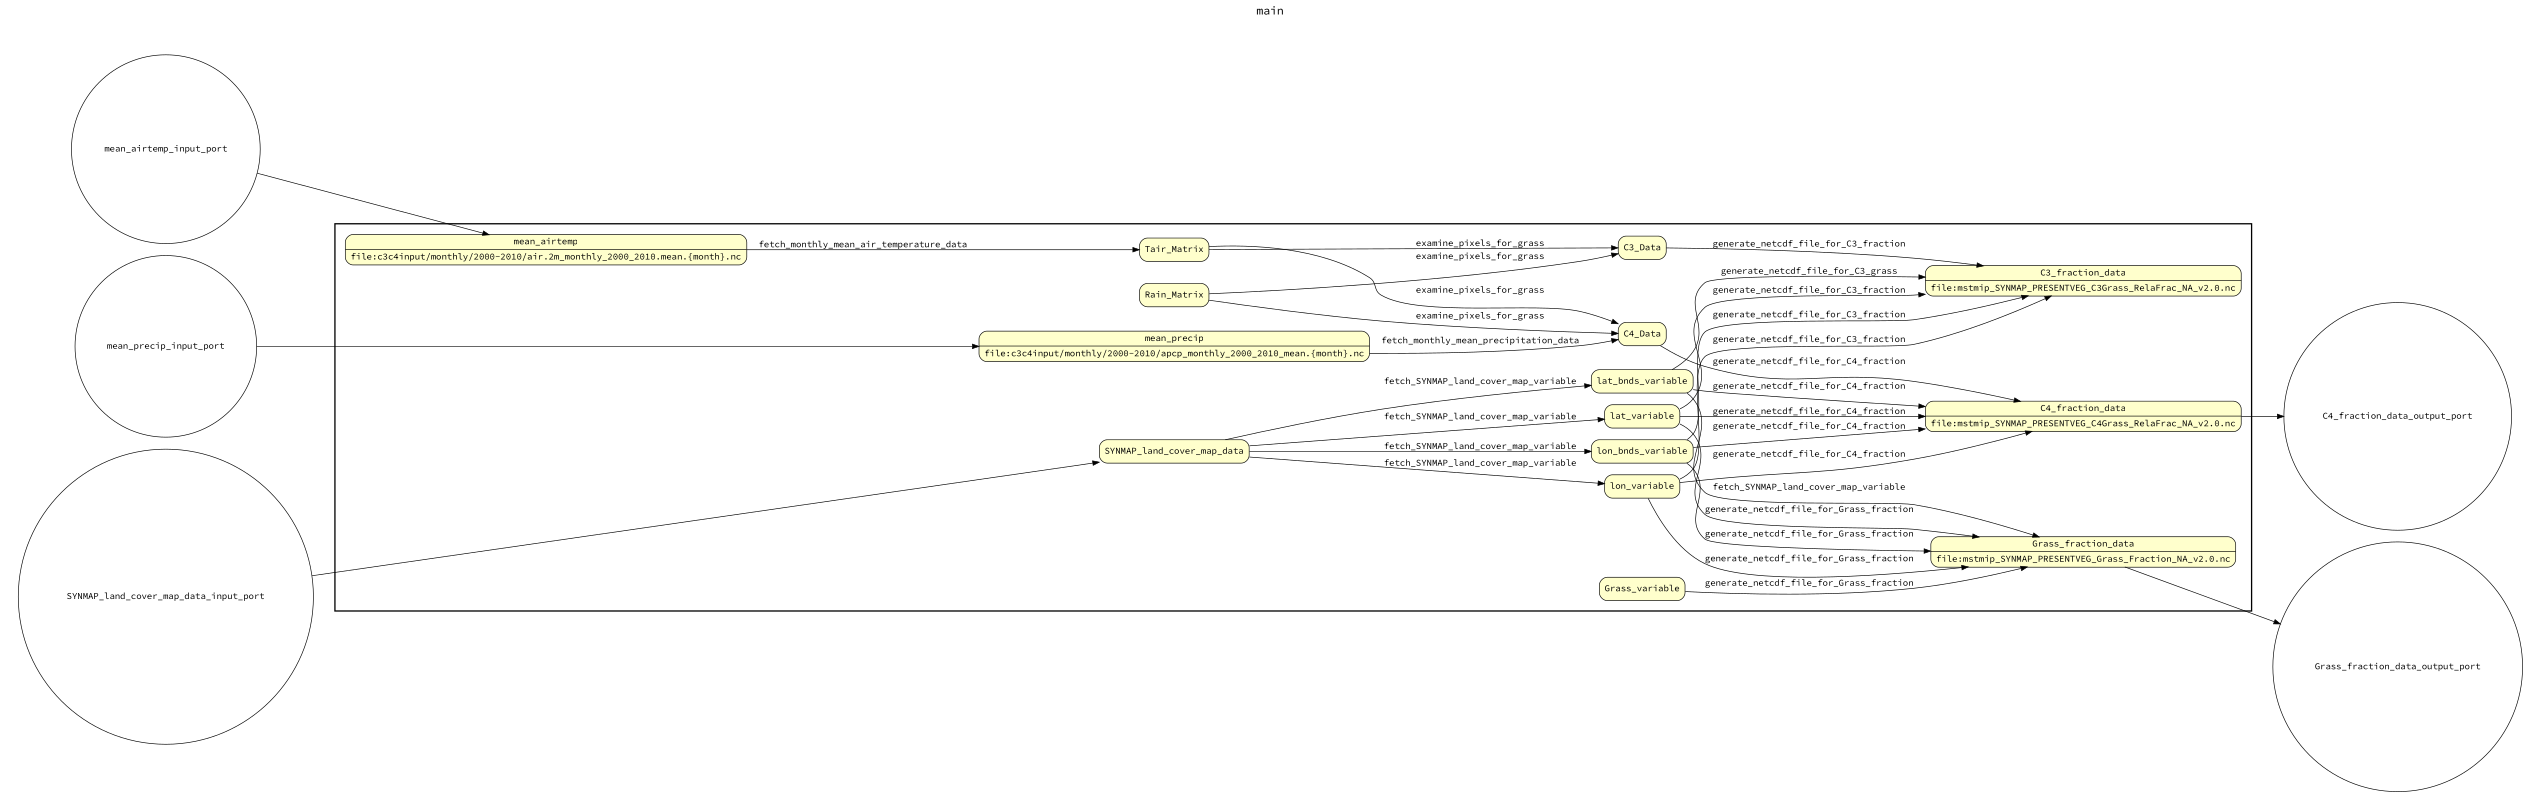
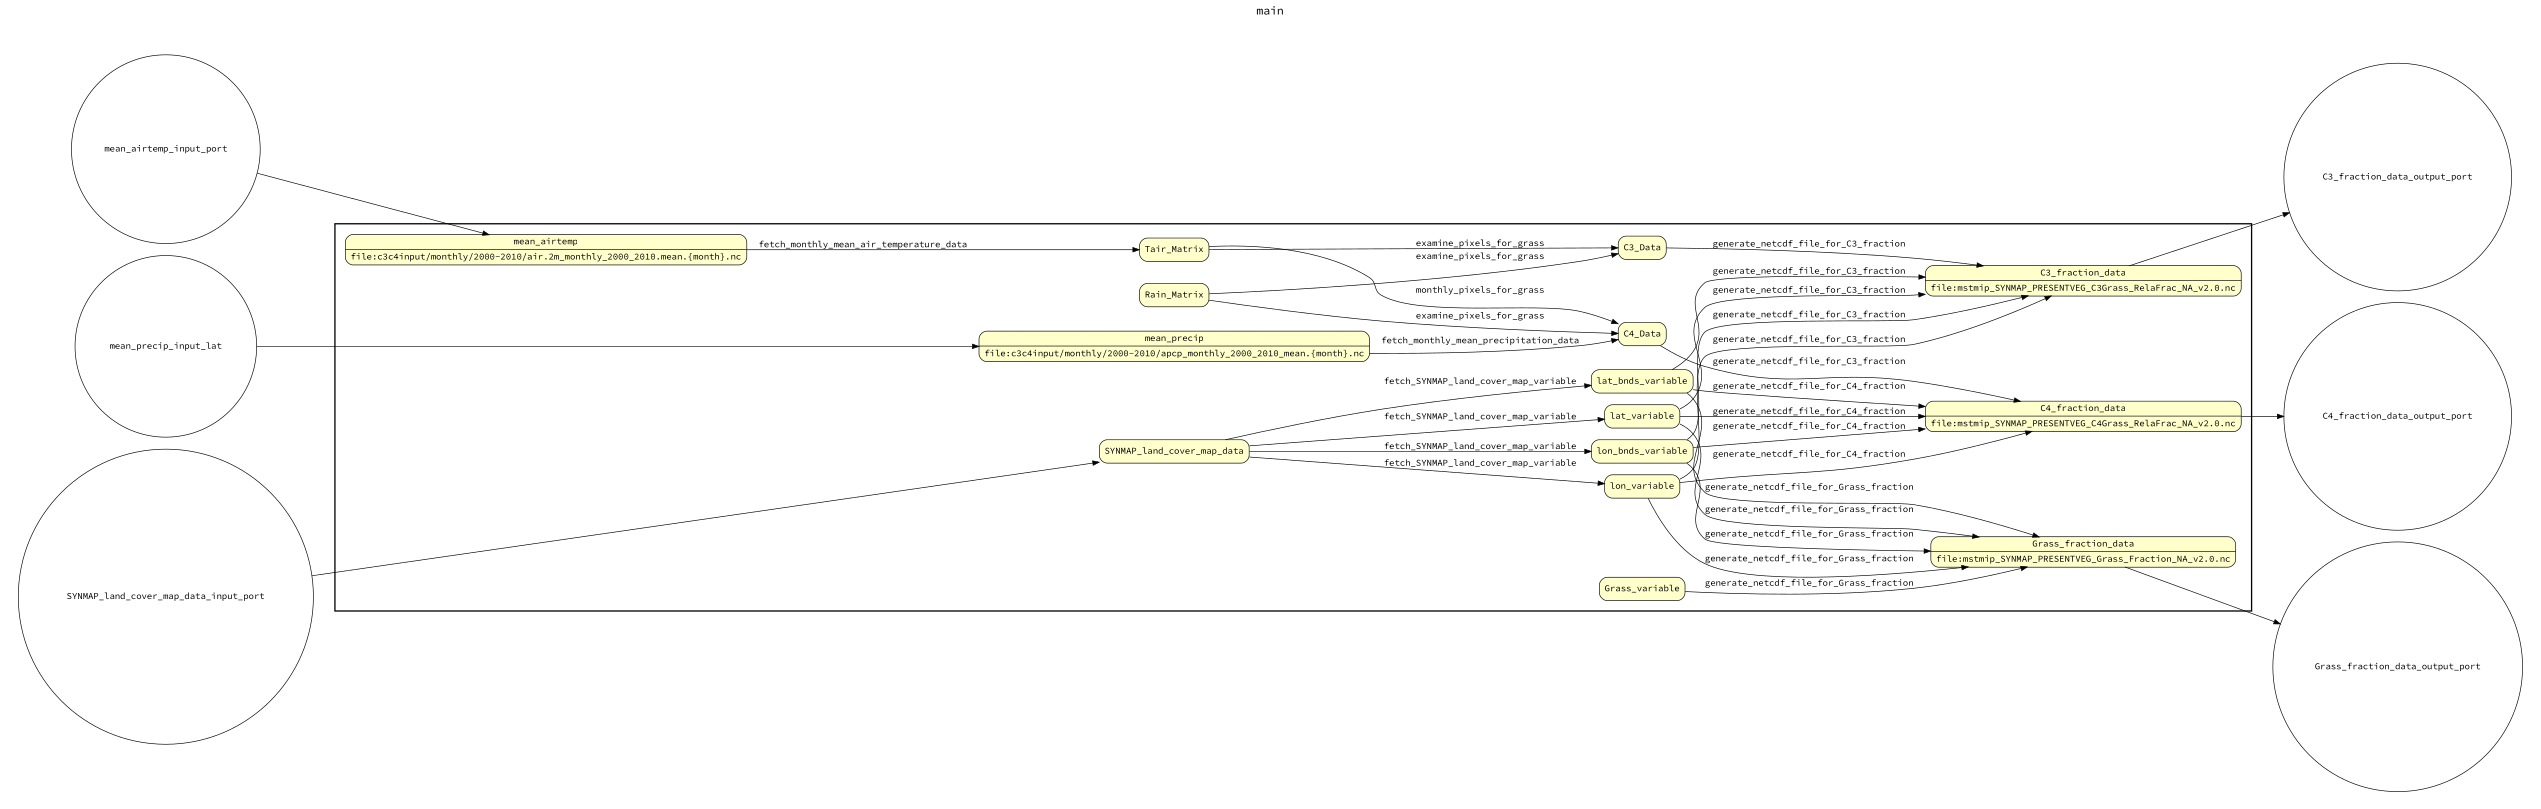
node "C3_fraction_data_output_port": added
edge "lat_bnds_variable" -> "C3_fraction_data": label "generate_netcdf_file_for_C3_grass" -> "generate_netcdf_file_for_C3_fraction"
edge "Tair_Matrix" -> "C4_Data": label "examine_pixels_for_grass" -> "monthly_pixels_for_grass"
node "mean_precip_input_port": label "mean_precip_input_port" -> "mean_precip_input_lat"
edge "C4_Data" -> "C4_fraction_data": label "generate_netcdf_file_for_C4_fraction" -> "generate_netcdf_file_for_C3_fraction"
edge "lat_bnds_variable" -> "Grass_fraction_data": label "fetch_SYNMAP_land_cover_map_variable" -> "generate_netcdf_file_for_Grass_fraction"
